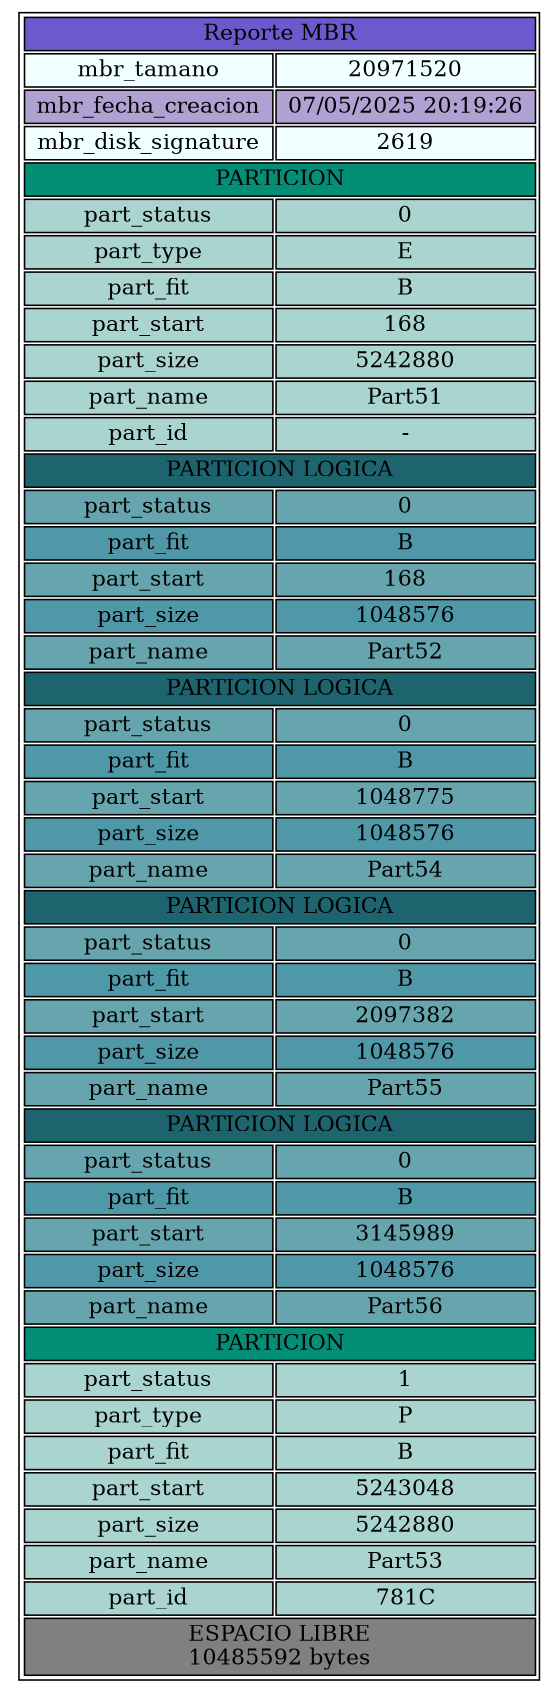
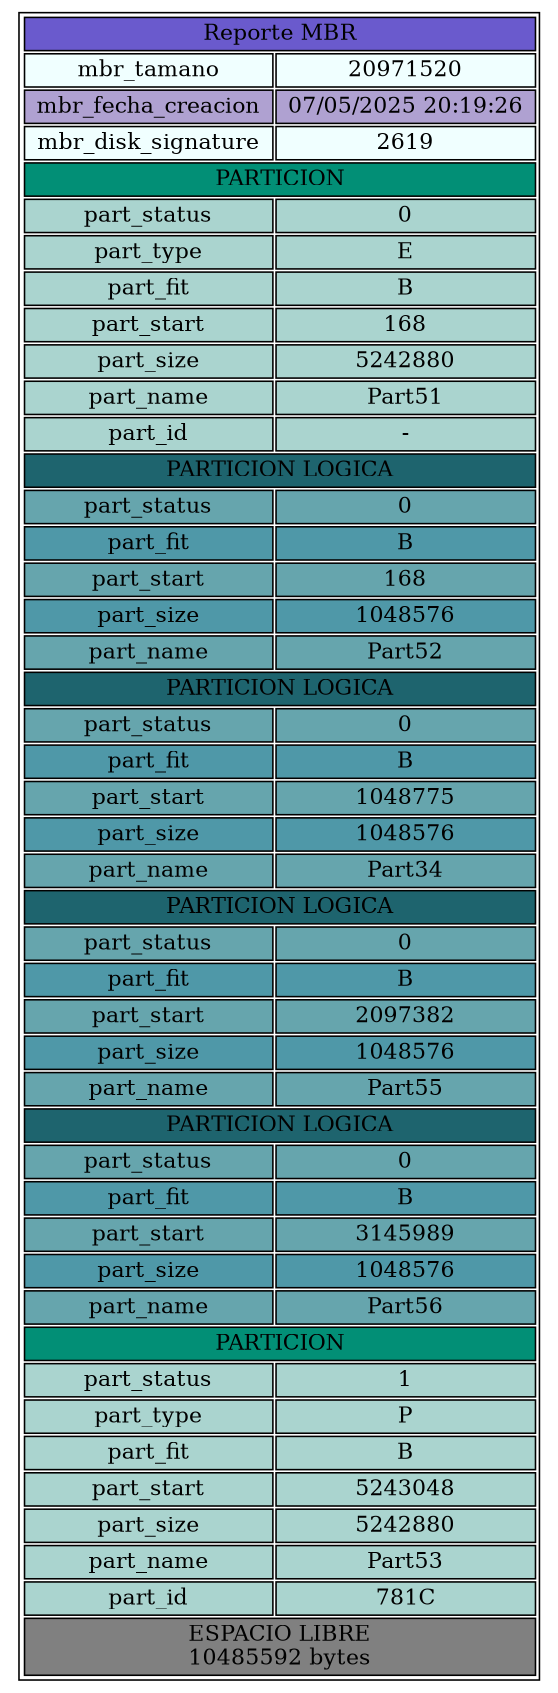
node "Reporte MBR": text "Part54" -> "Part34"
